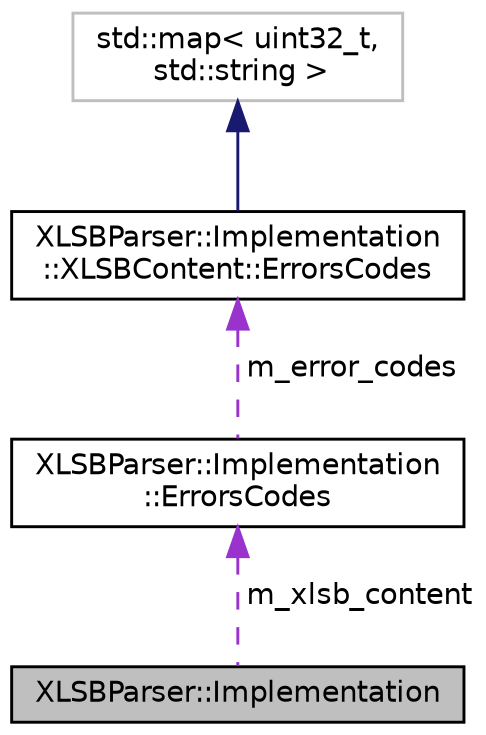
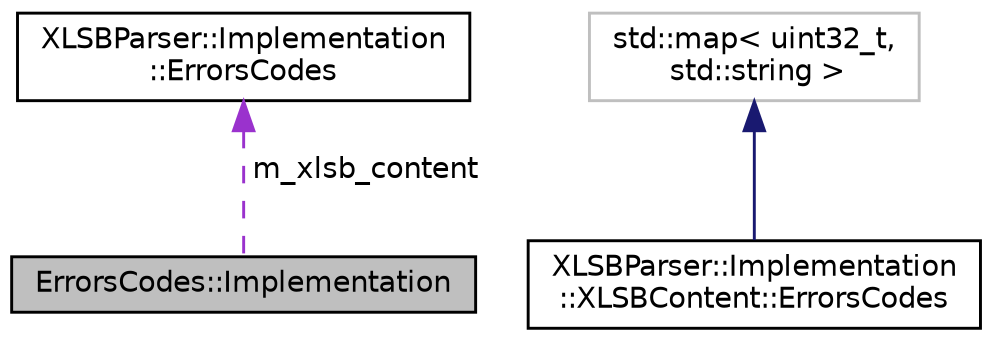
edge "XLSBParser::Implementation ::ErrorsCodes" -> "XLSBParser::Implementation ::XLSBContent::ErrorsCodes": removed, label "m_error_codes"
node "XLSBParser::Implementation": label "XLSBParser::Implementation" -> "ErrorsCodes::Implementation"
